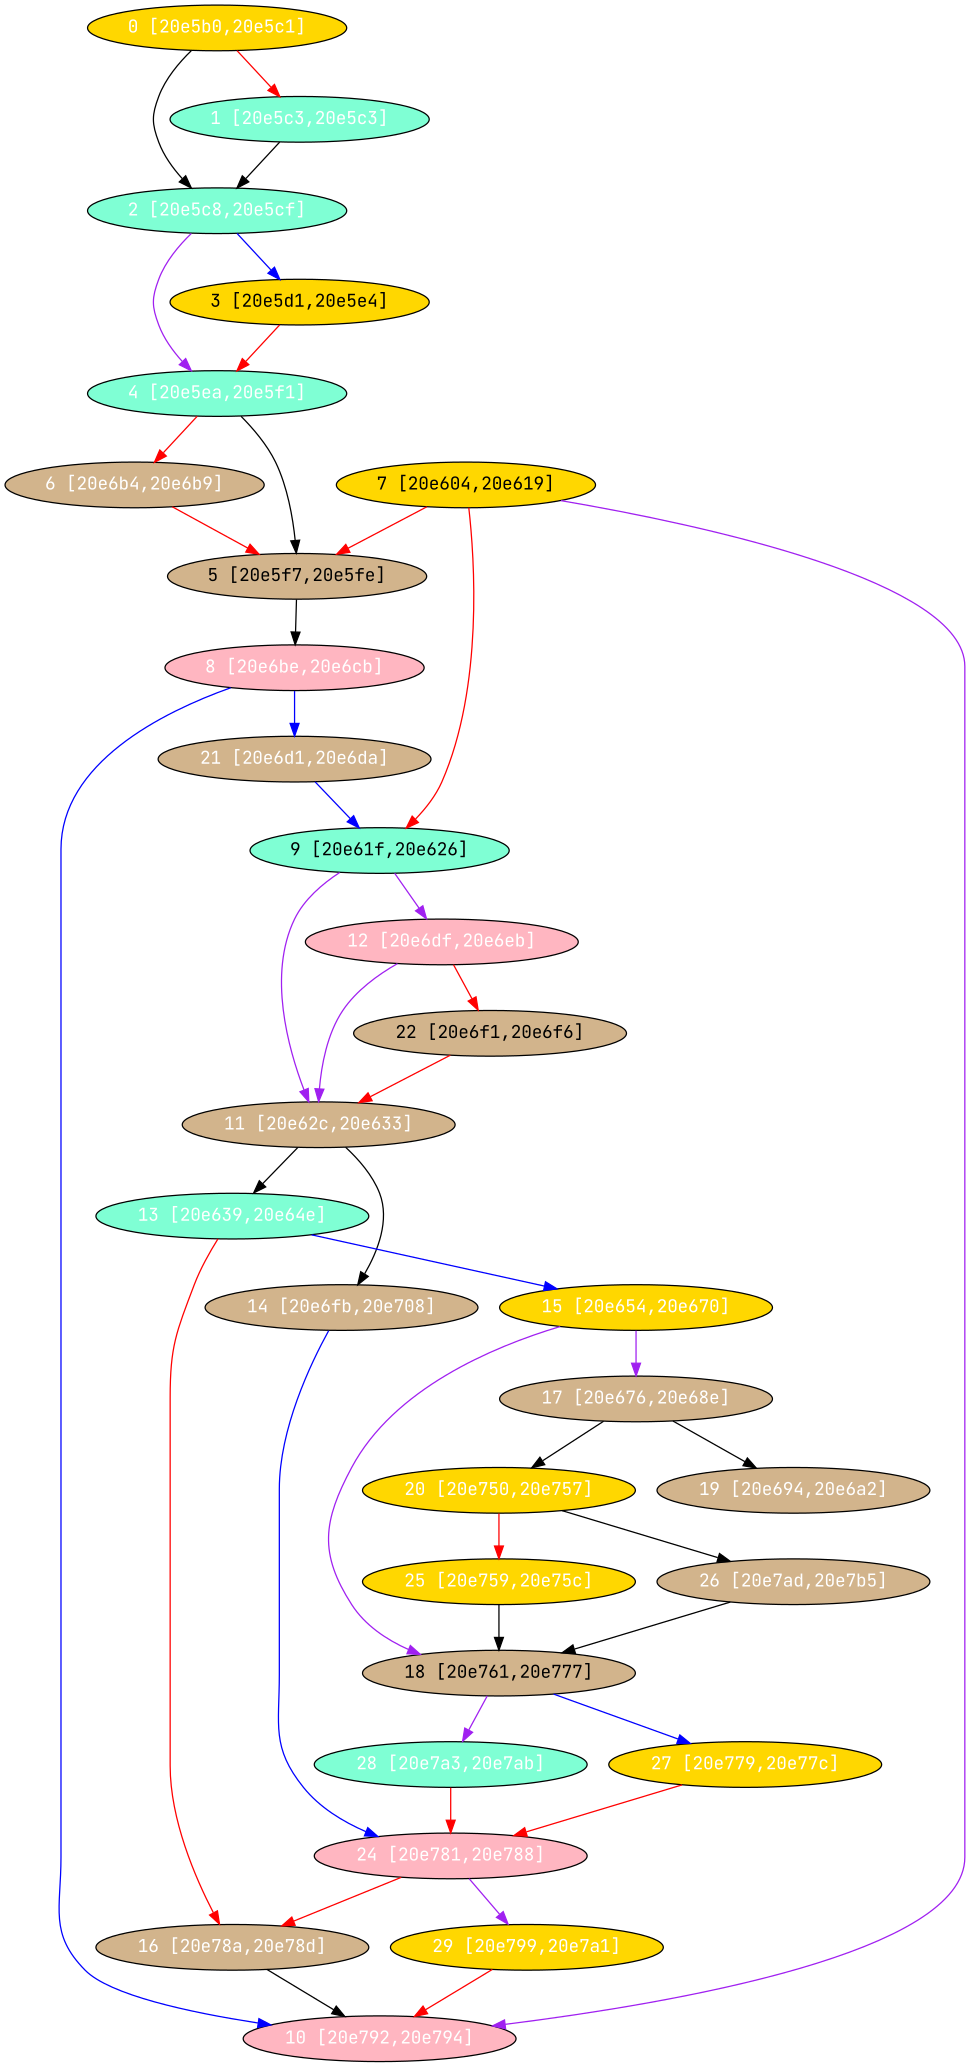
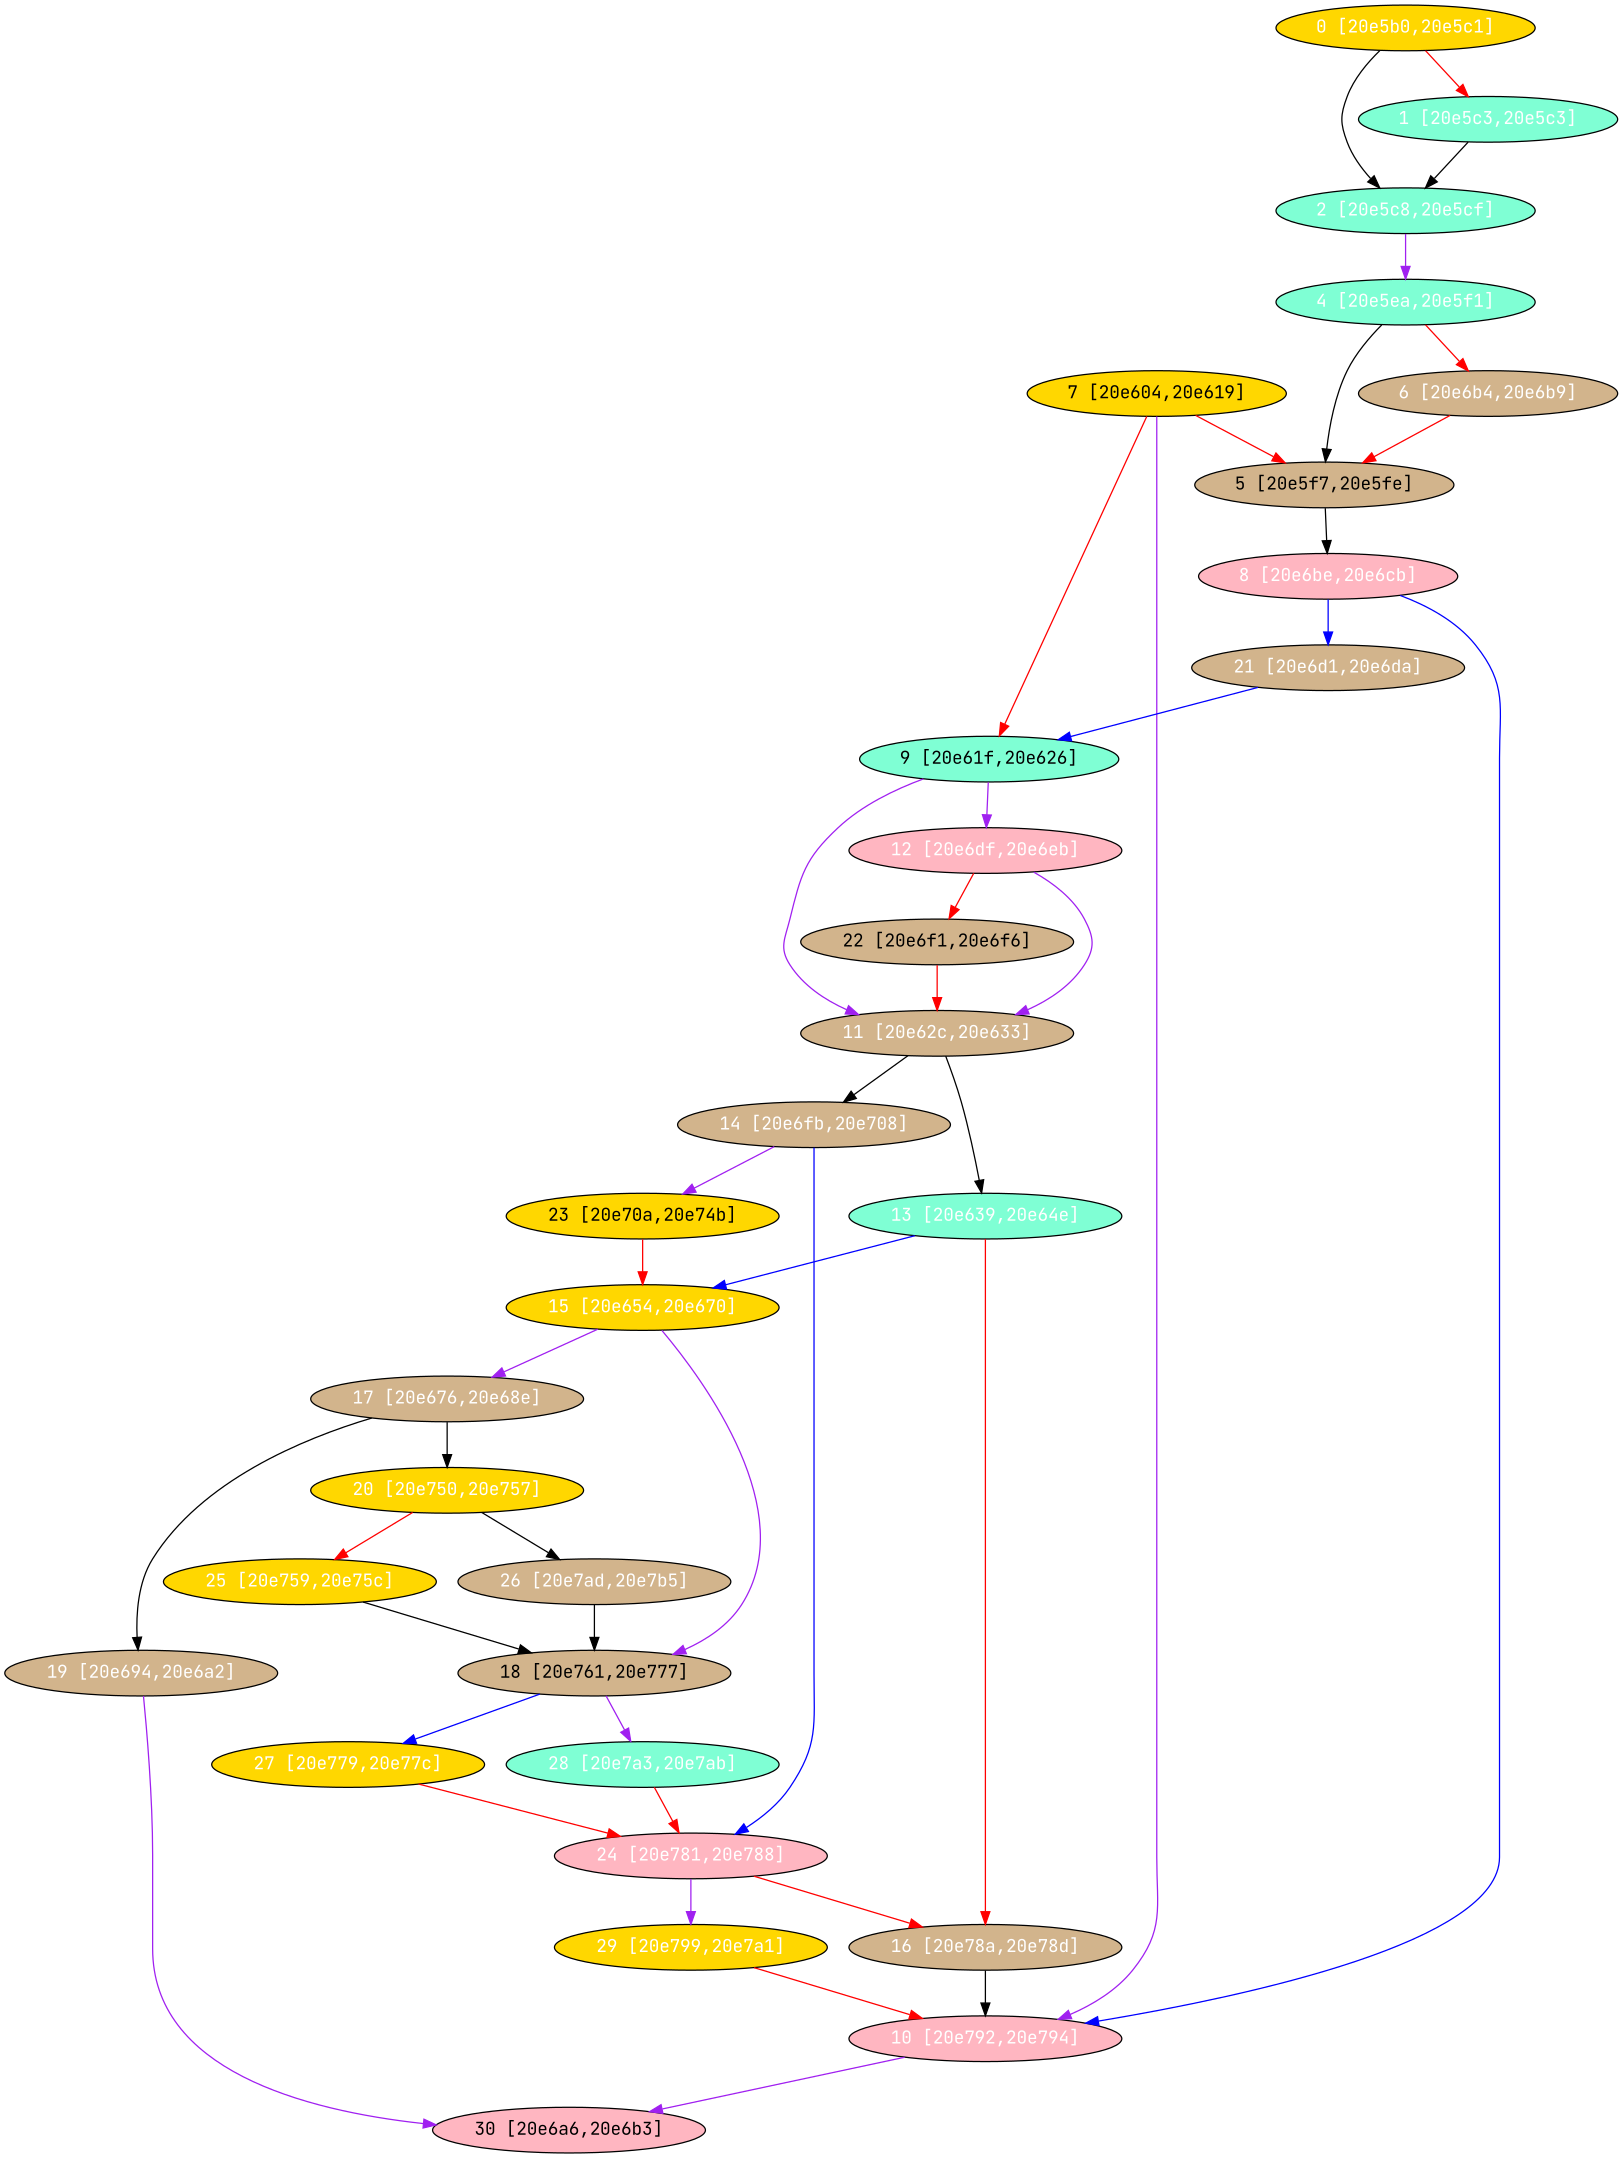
node "3 [20e5d1,20e5e4]": removed
node "23 [20e70a,20e74b]": added
node "30 [20e6a6,20e6b3]": added
